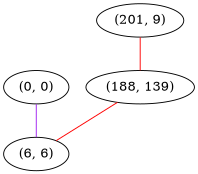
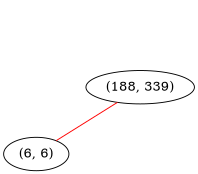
node "(201, 9)": removed
node "(0, 0)": removed
node "(188, 139)": label "(188, 139)" -> "(188, 339)"
